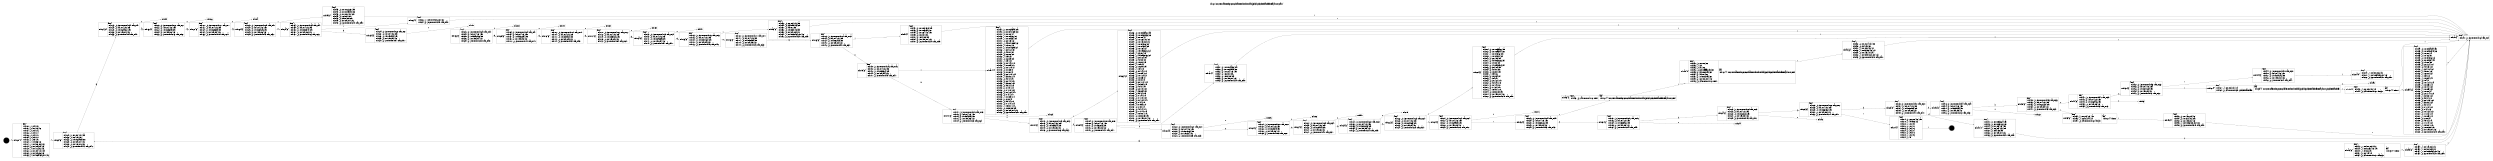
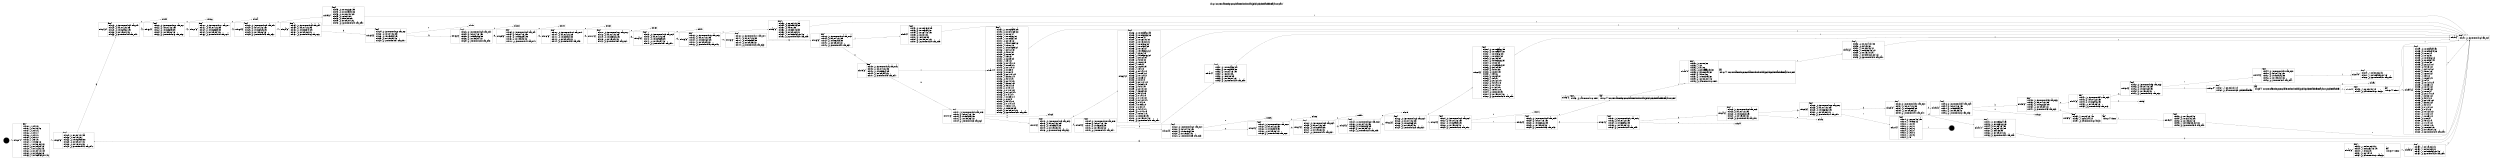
node "0x401c23 [12]": removed
edge "0x4016bd [25]" -> "0x4016d6 [25]": added, label "13"
